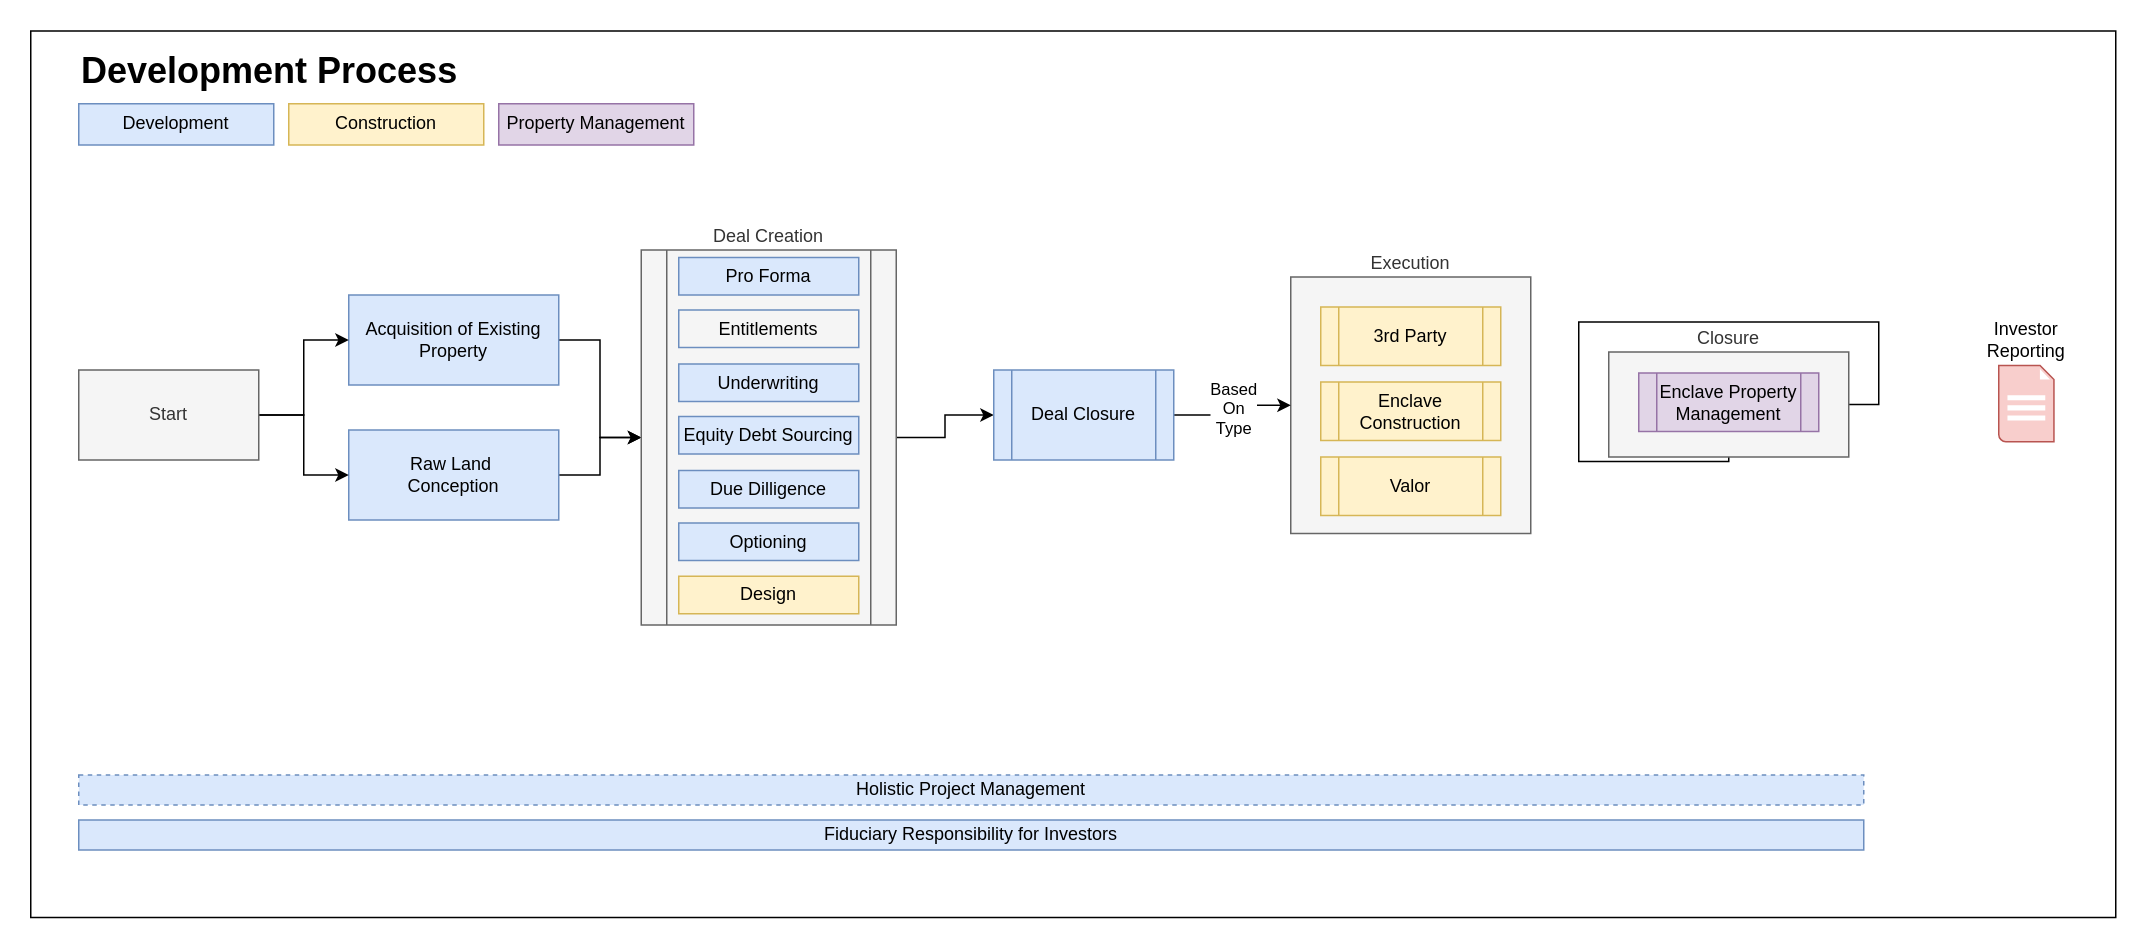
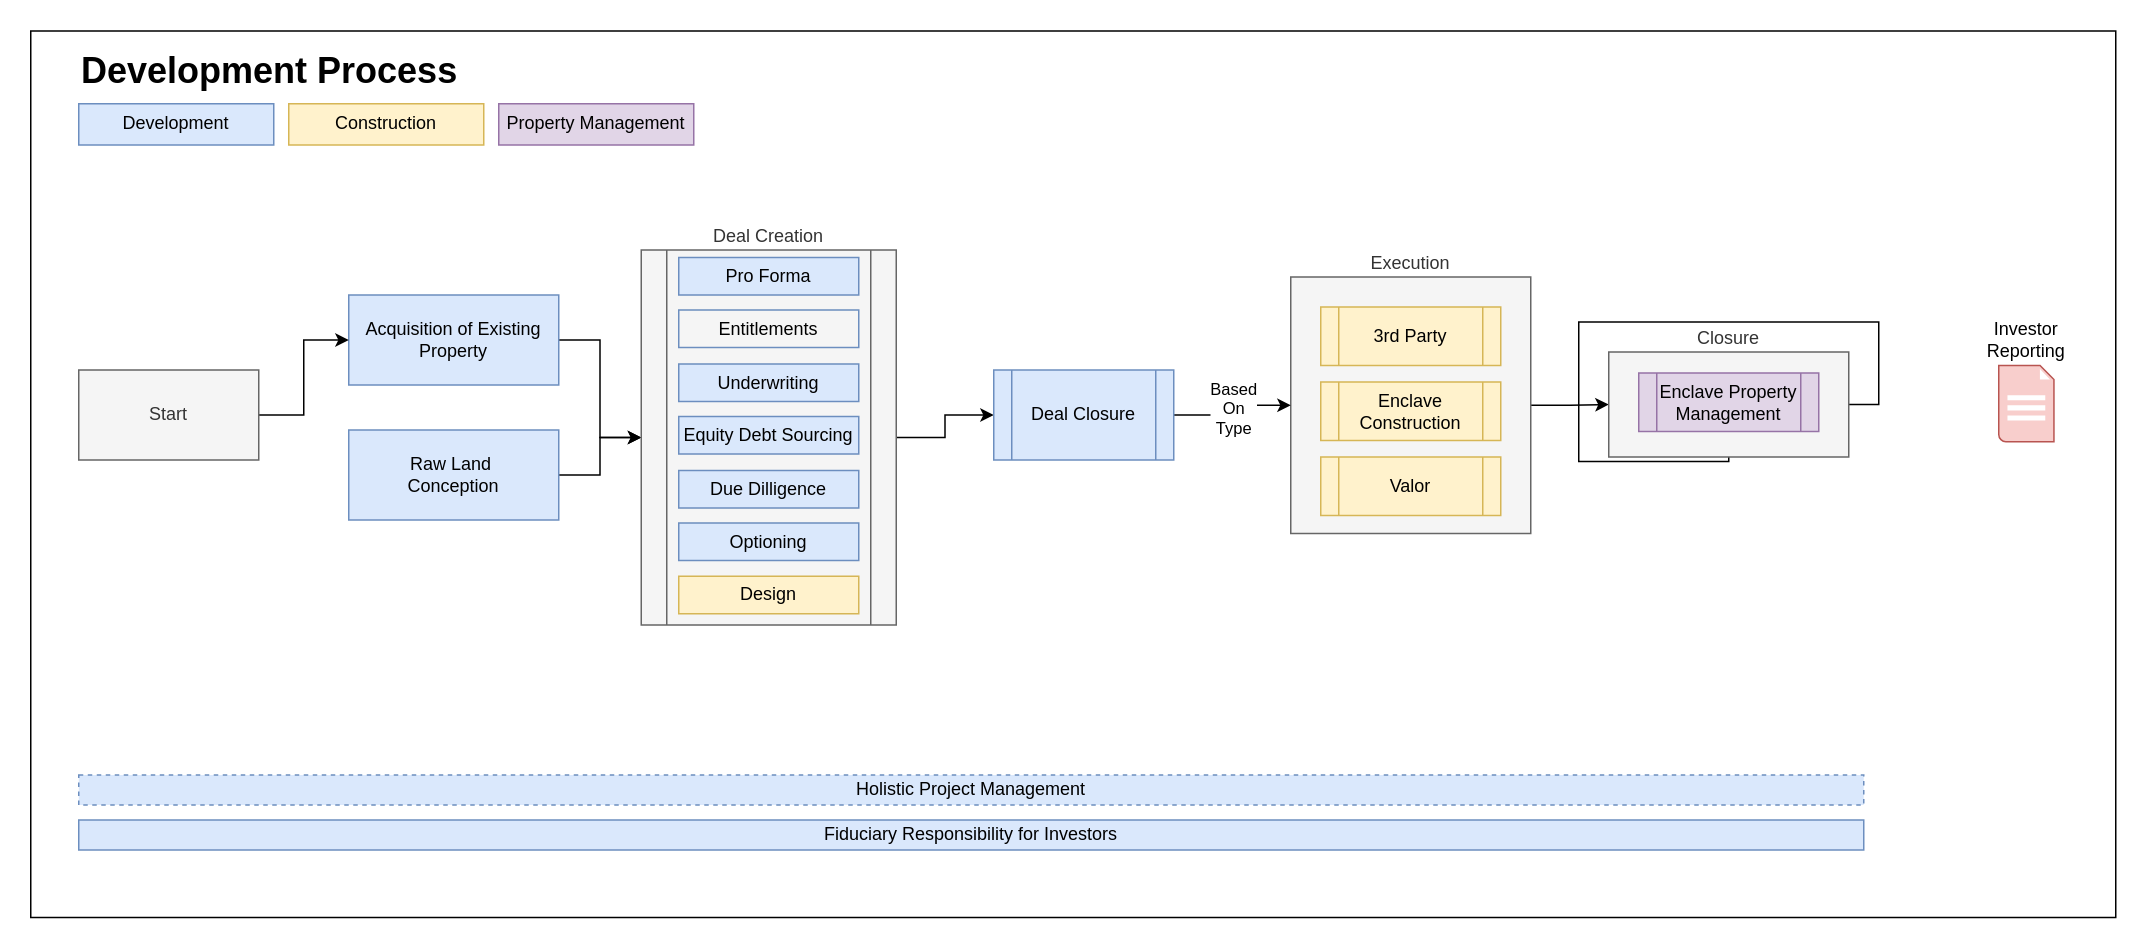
edge "Execution" -> "Closure": added
edge "Start" -> "Raw Land Conception": removed
